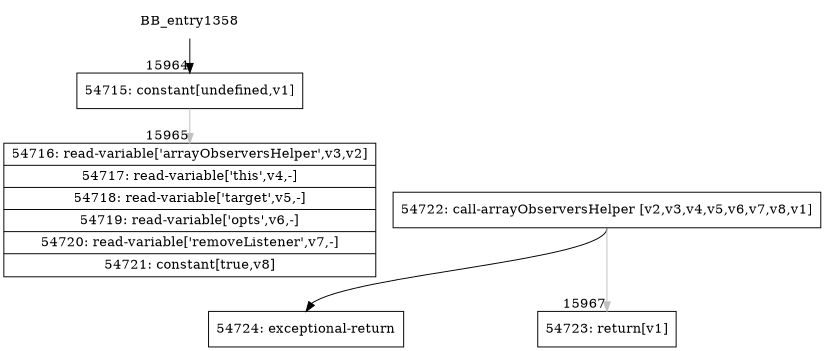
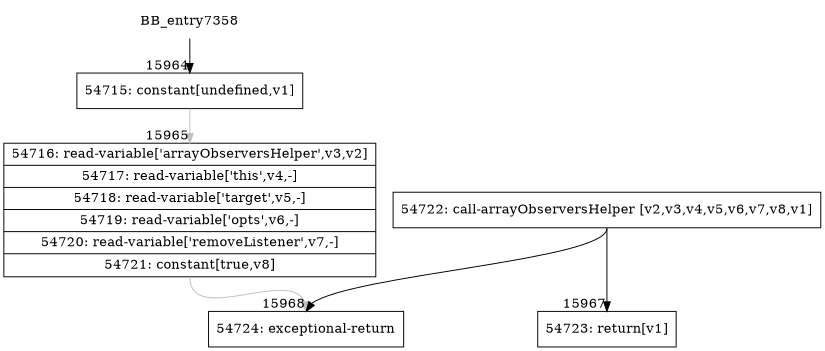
node "BB_entry1358": label "BB_entry1358" -> "BB_entry7358"
edge "54722: call-arrayObserversHelper [v2,v3,v4,v5,v6,v7,v8,v1]" -> "54723: return[v1]": color gray -> black
edge "54716: read-variable['arrayObserversHelper',v3,v2]" -> "54724: exceptional-return": added
